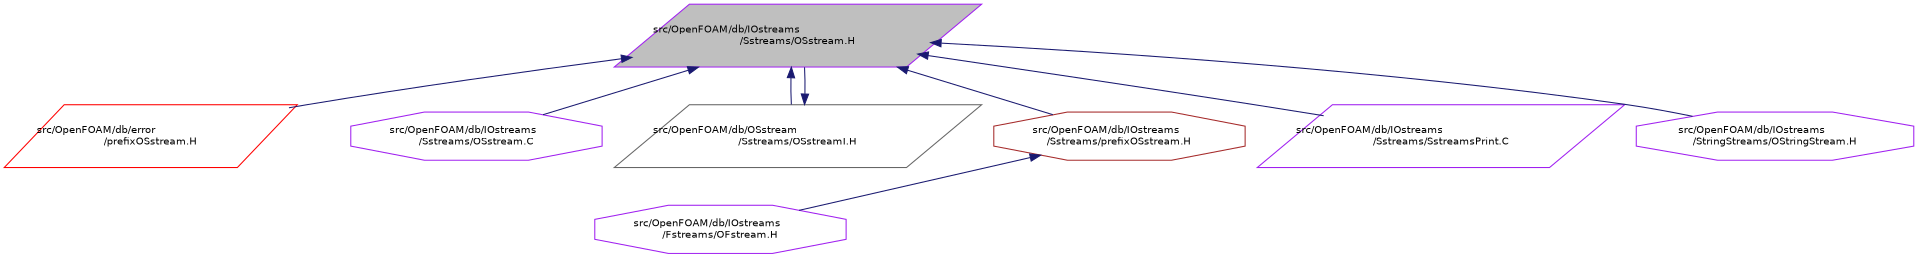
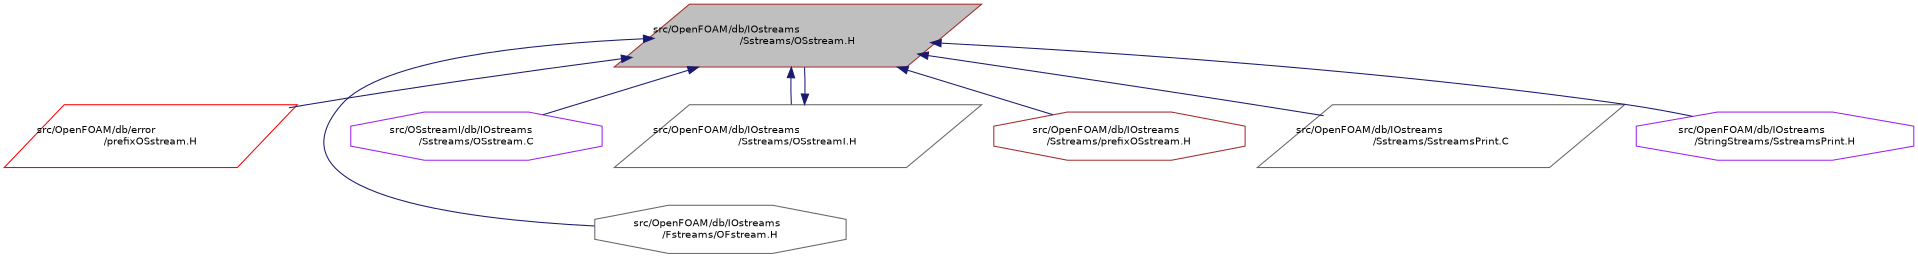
node "src/OpenFOAM/db/IOstreams /Sstreams/OSstream.H": color purple -> brown
node "src/OpenFOAM/db/IOstreams /Sstreams/OSstream.C": label "src/OpenFOAM/db/IOstreams /Sstreams/OSstream.C" -> "src/OSstreamI/db/IOstreams /Sstreams/OSstream.C"
node "src/OpenFOAM/db/OSstream /Sstreams/OSstreamI.H": label "src/OpenFOAM/db/OSstream /Sstreams/OSstreamI.H" -> "src/OpenFOAM/db/IOstreams /Sstreams/OSstreamI.H"
node "src/OpenFOAM/db/IOstreams /Sstreams/SstreamsPrint.C": color purple -> gray40
node "src/OpenFOAM/db/IOstreams /StringStreams/OStringStream.H": label "src/OpenFOAM/db/IOstreams /StringStreams/OStringStream.H" -> "src/OpenFOAM/db/IOstreams /StringStreams/SstreamsPrint.H"
edge "src/OpenFOAM/db/IOstreams /Fstreams/OFstream.H" -> "src/OpenFOAM/db/IOstreams /Sstreams/prefixOSstream.H": now "src/OpenFOAM/db/IOstreams /Fstreams/OFstream.H" -> "src/OpenFOAM/db/IOstreams /Sstreams/OSstream.H"
node "src/OpenFOAM/db/IOstreams /Fstreams/OFstream.H": color purple -> gray40
